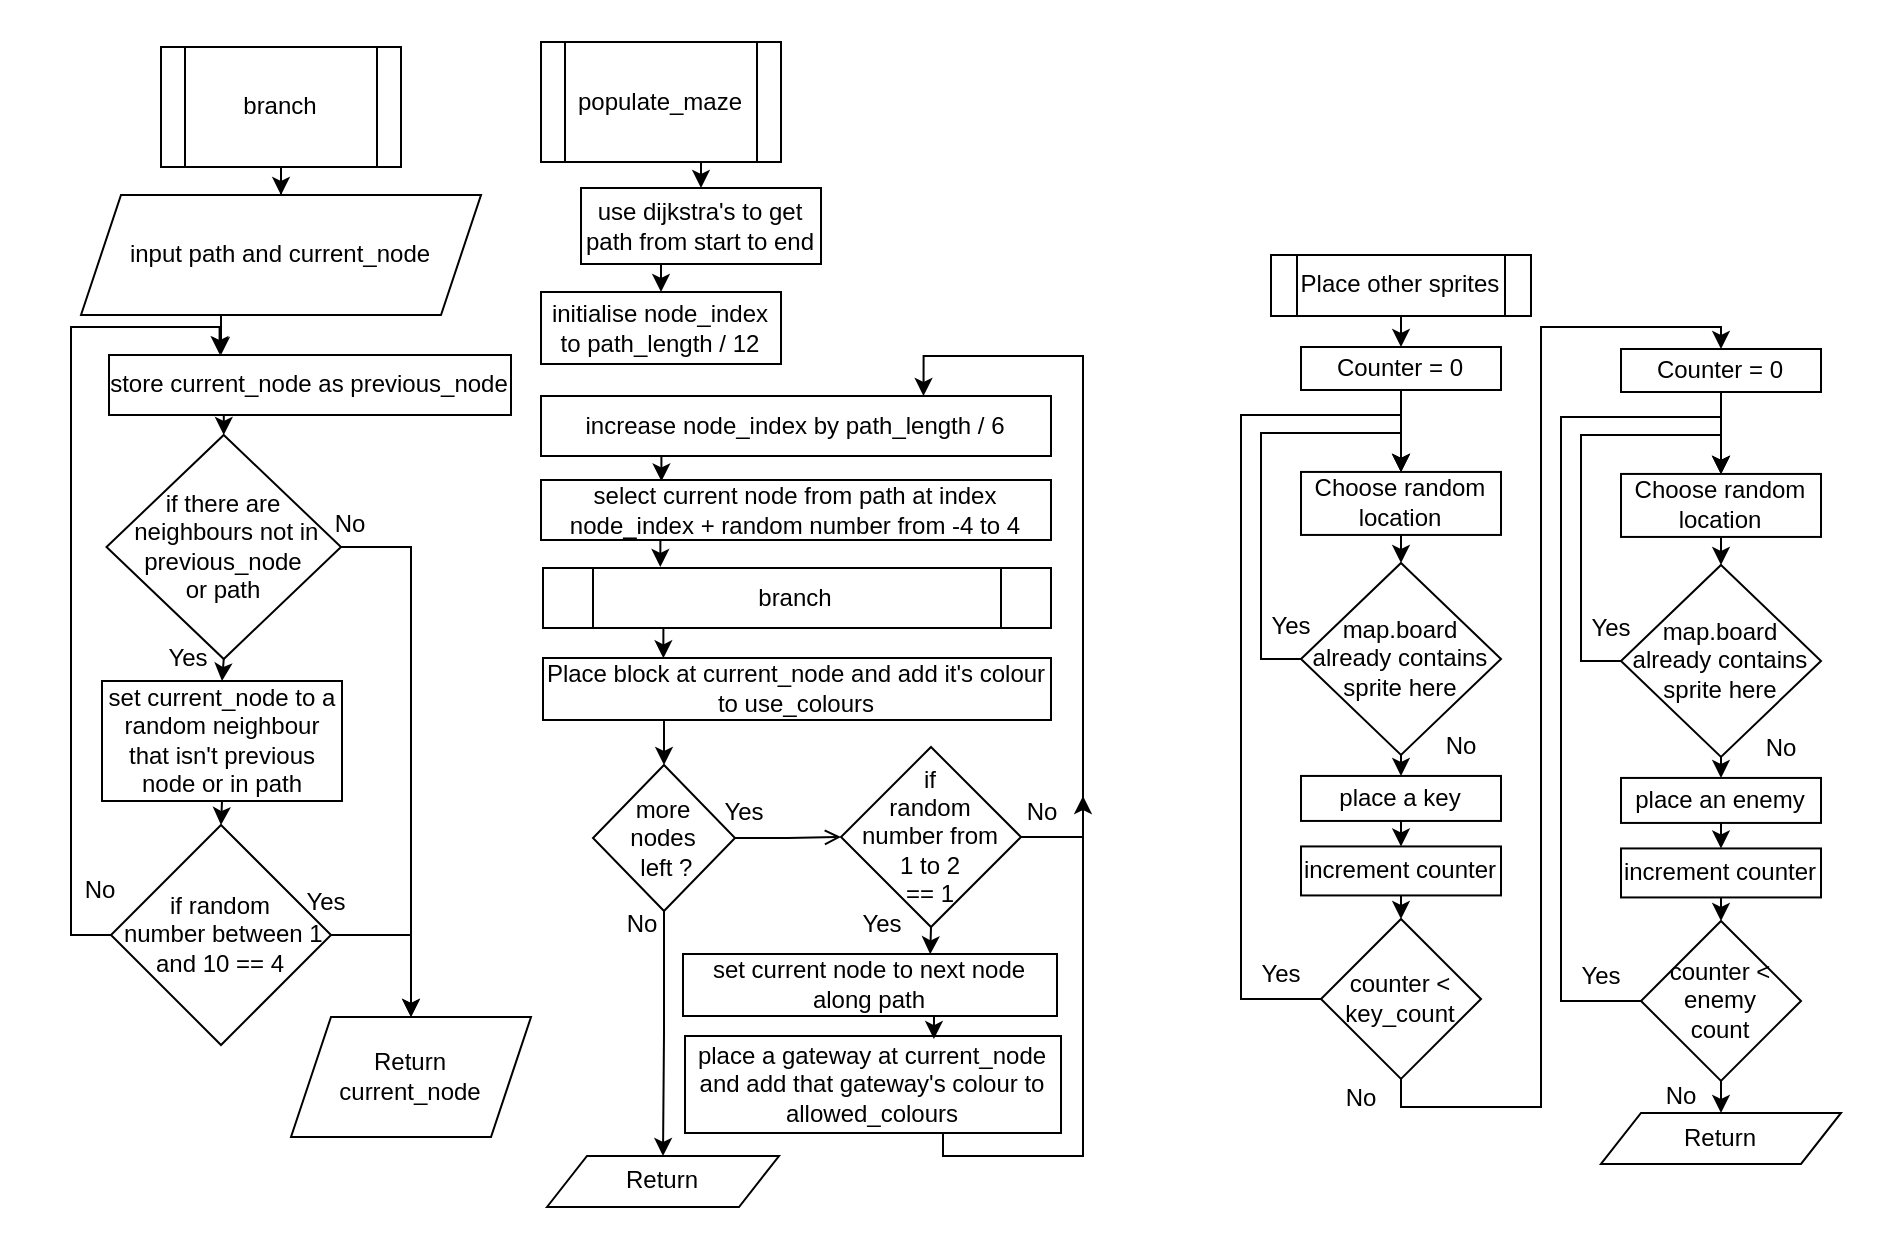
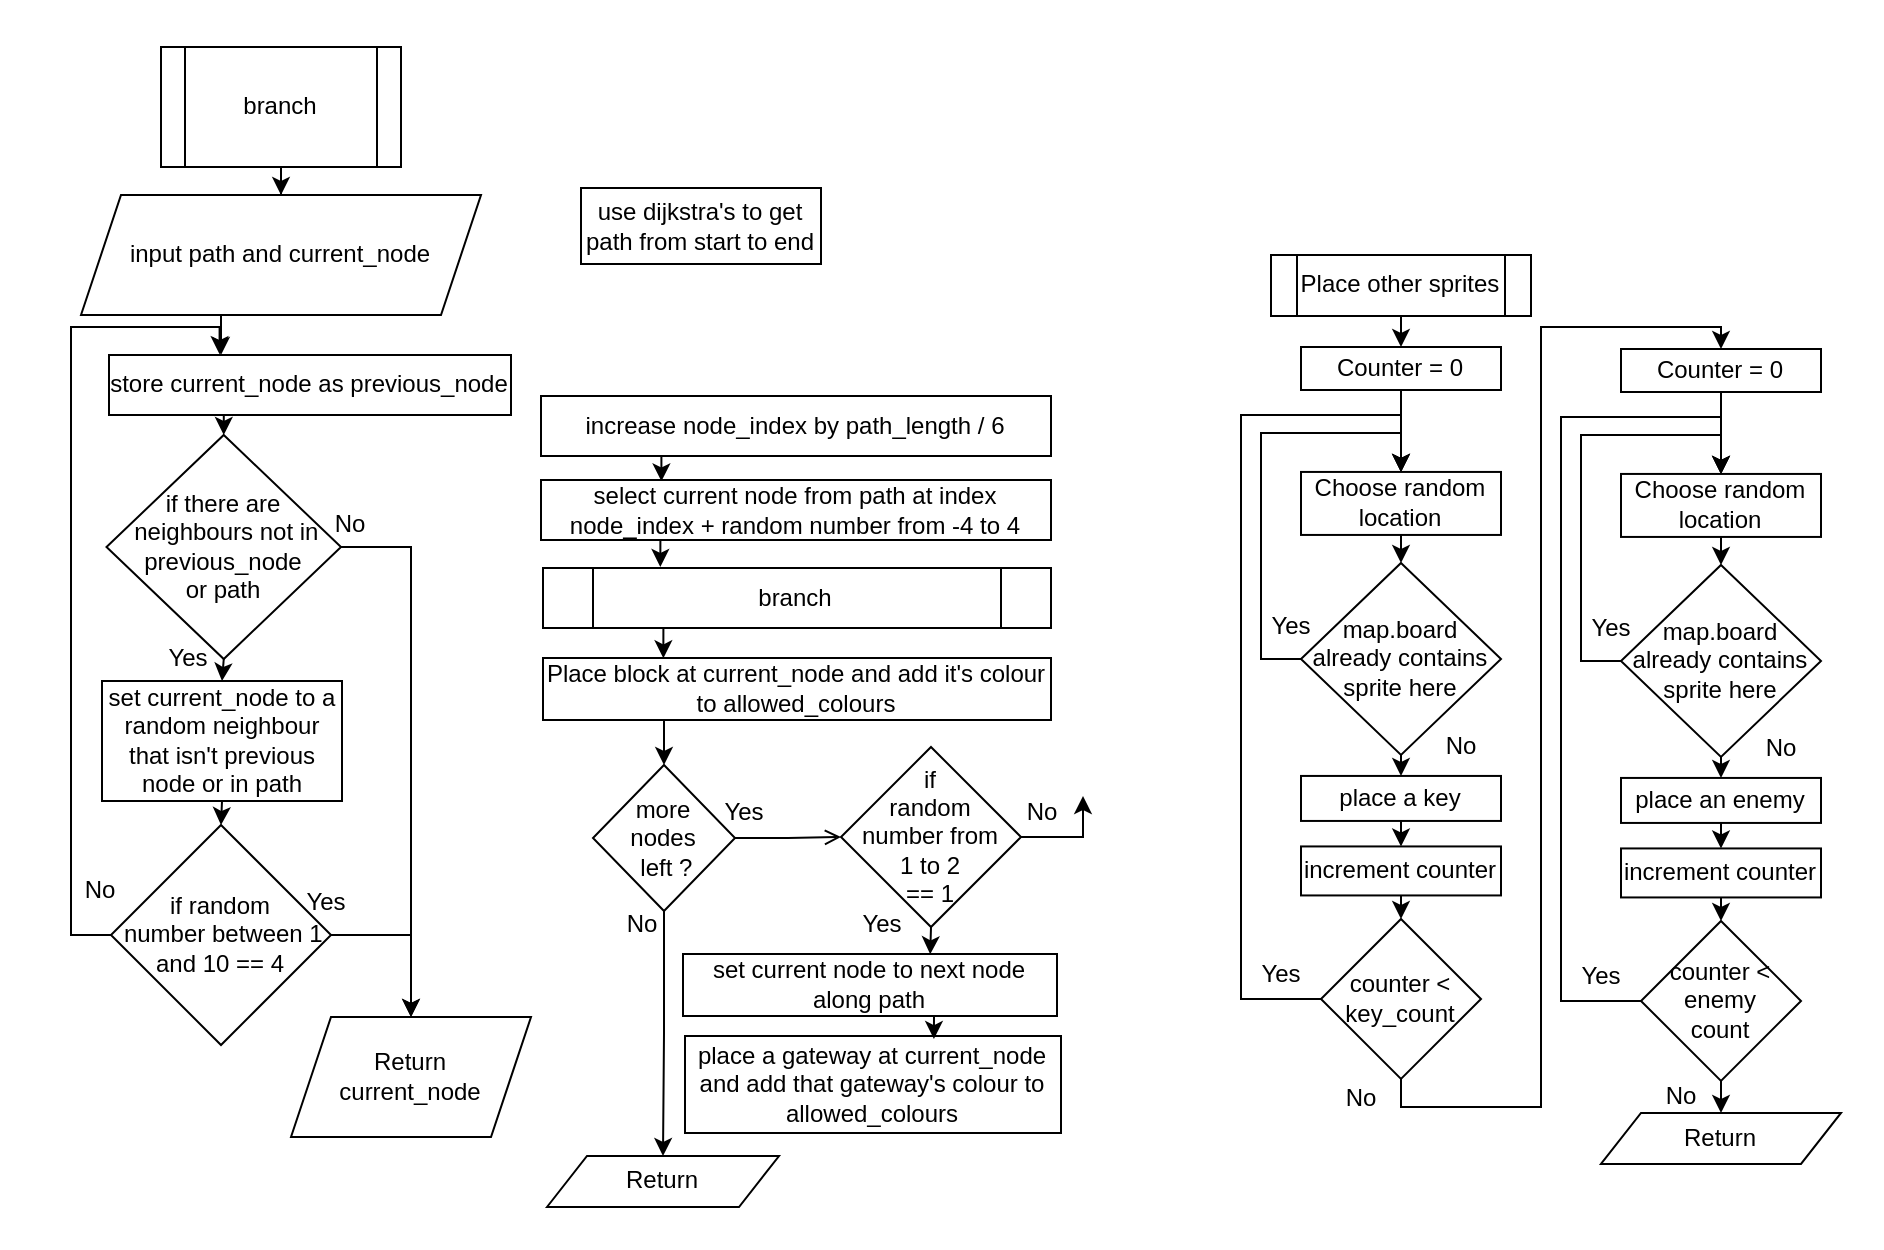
node "populate_maze": removed
edge "populate_maze" -> "use dijkstra's to get path from start to end": removed
edge "use dijkstra's to get path from start to end" -> "initialise node_index to path_length / 12": removed
node "initialise node_index to path_length / 12": removed
edge "place a gateway at current_node and add that gateway's colour to allowed_colours" -> "increase node_index by path_length / 6": removed
node "Place block at current_node and add it's colour to use_colours": label "Place block at current_node and add it's colour to use_colours" -> "Place block at current_node and add it's colour to allowed_colours"
